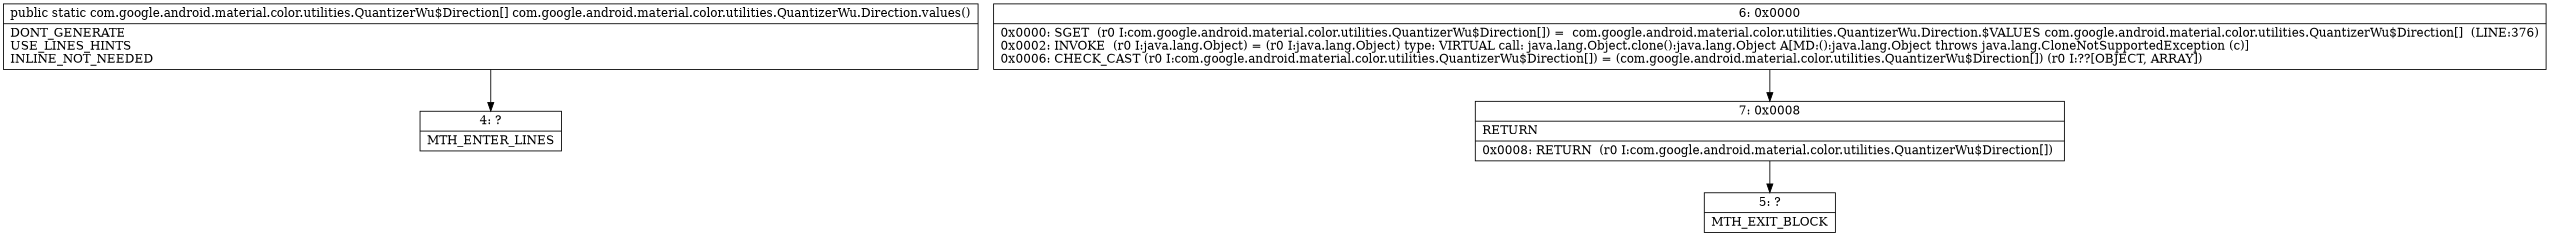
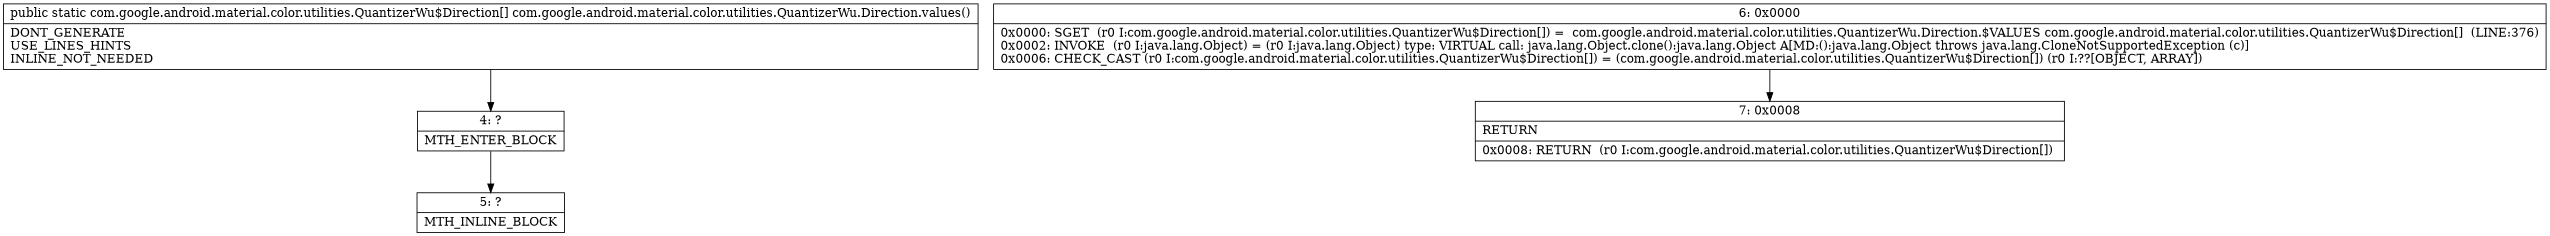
node "4: ?": text "MTH_ENTER_LINES" -> "MTH_ENTER_BLOCK"
edge "7: 0x0008" -> "5: ?": now "4: ?" -> "5: ?"
node "5: ?": text "MTH_EXIT_BLOCK" -> "MTH_INLINE_BLOCK"
